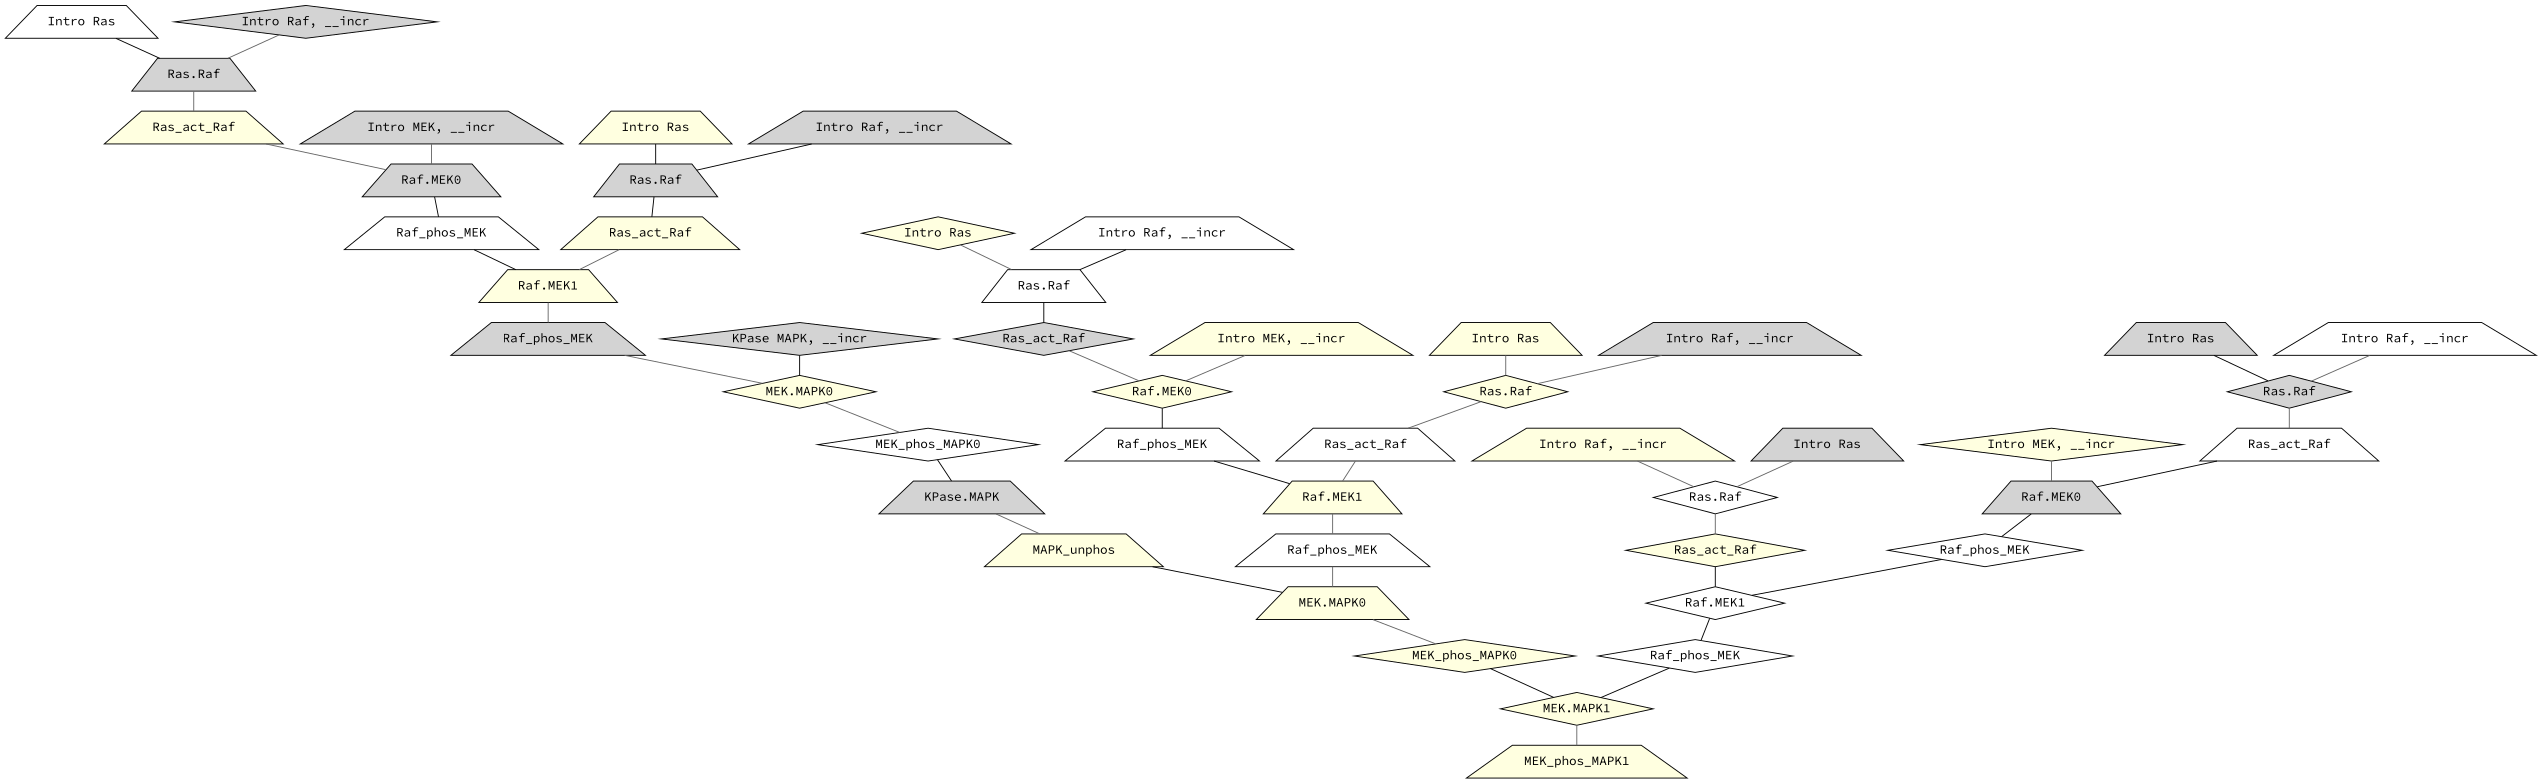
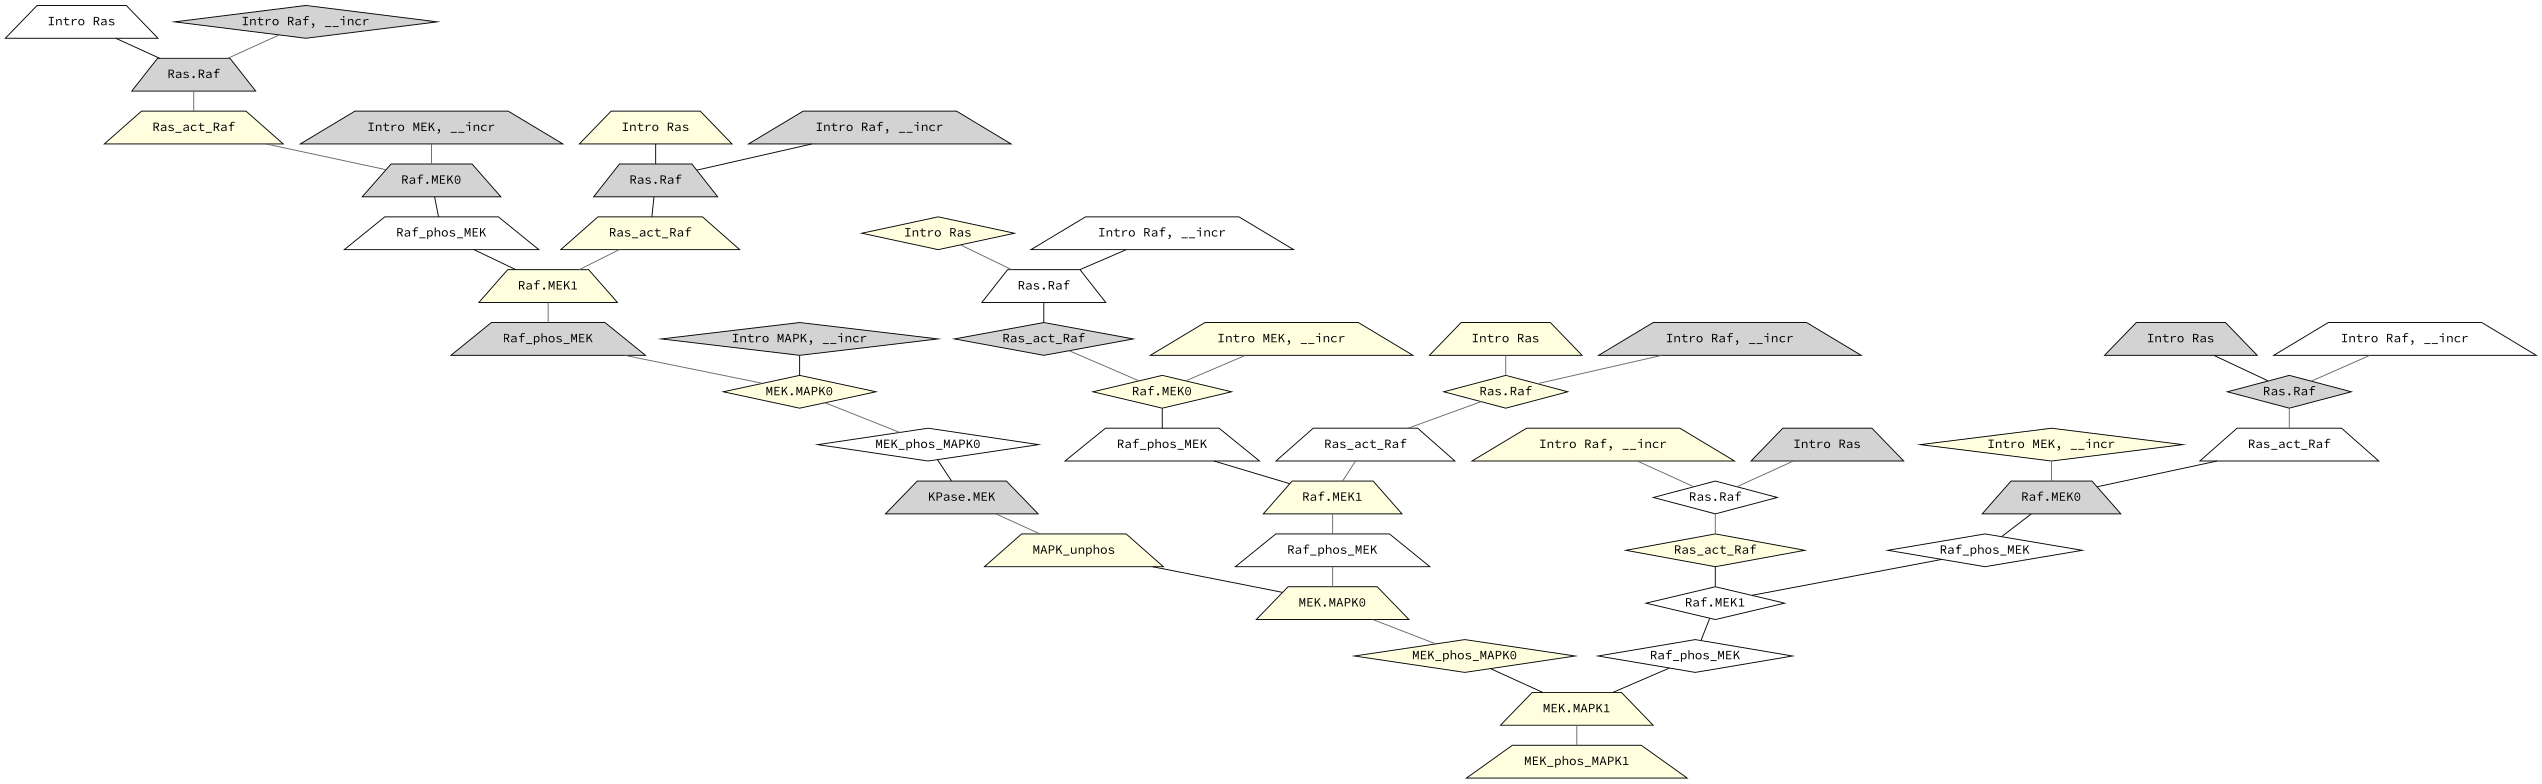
node "KPase MAPK, __incr": label "KPase MAPK, __incr" -> "Intro MAPK, __incr"
node "KPase.MAPK": label "KPase.MAPK" -> "KPase.MEK"
node "MEK.MAPK1": shape diamond -> trapezium
